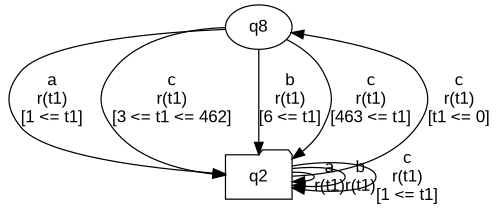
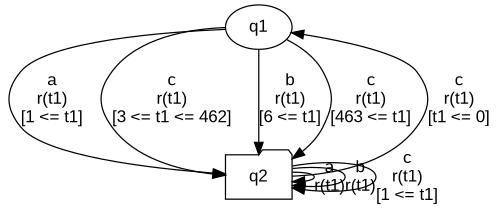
node "q8": label "q8" -> "q1"
